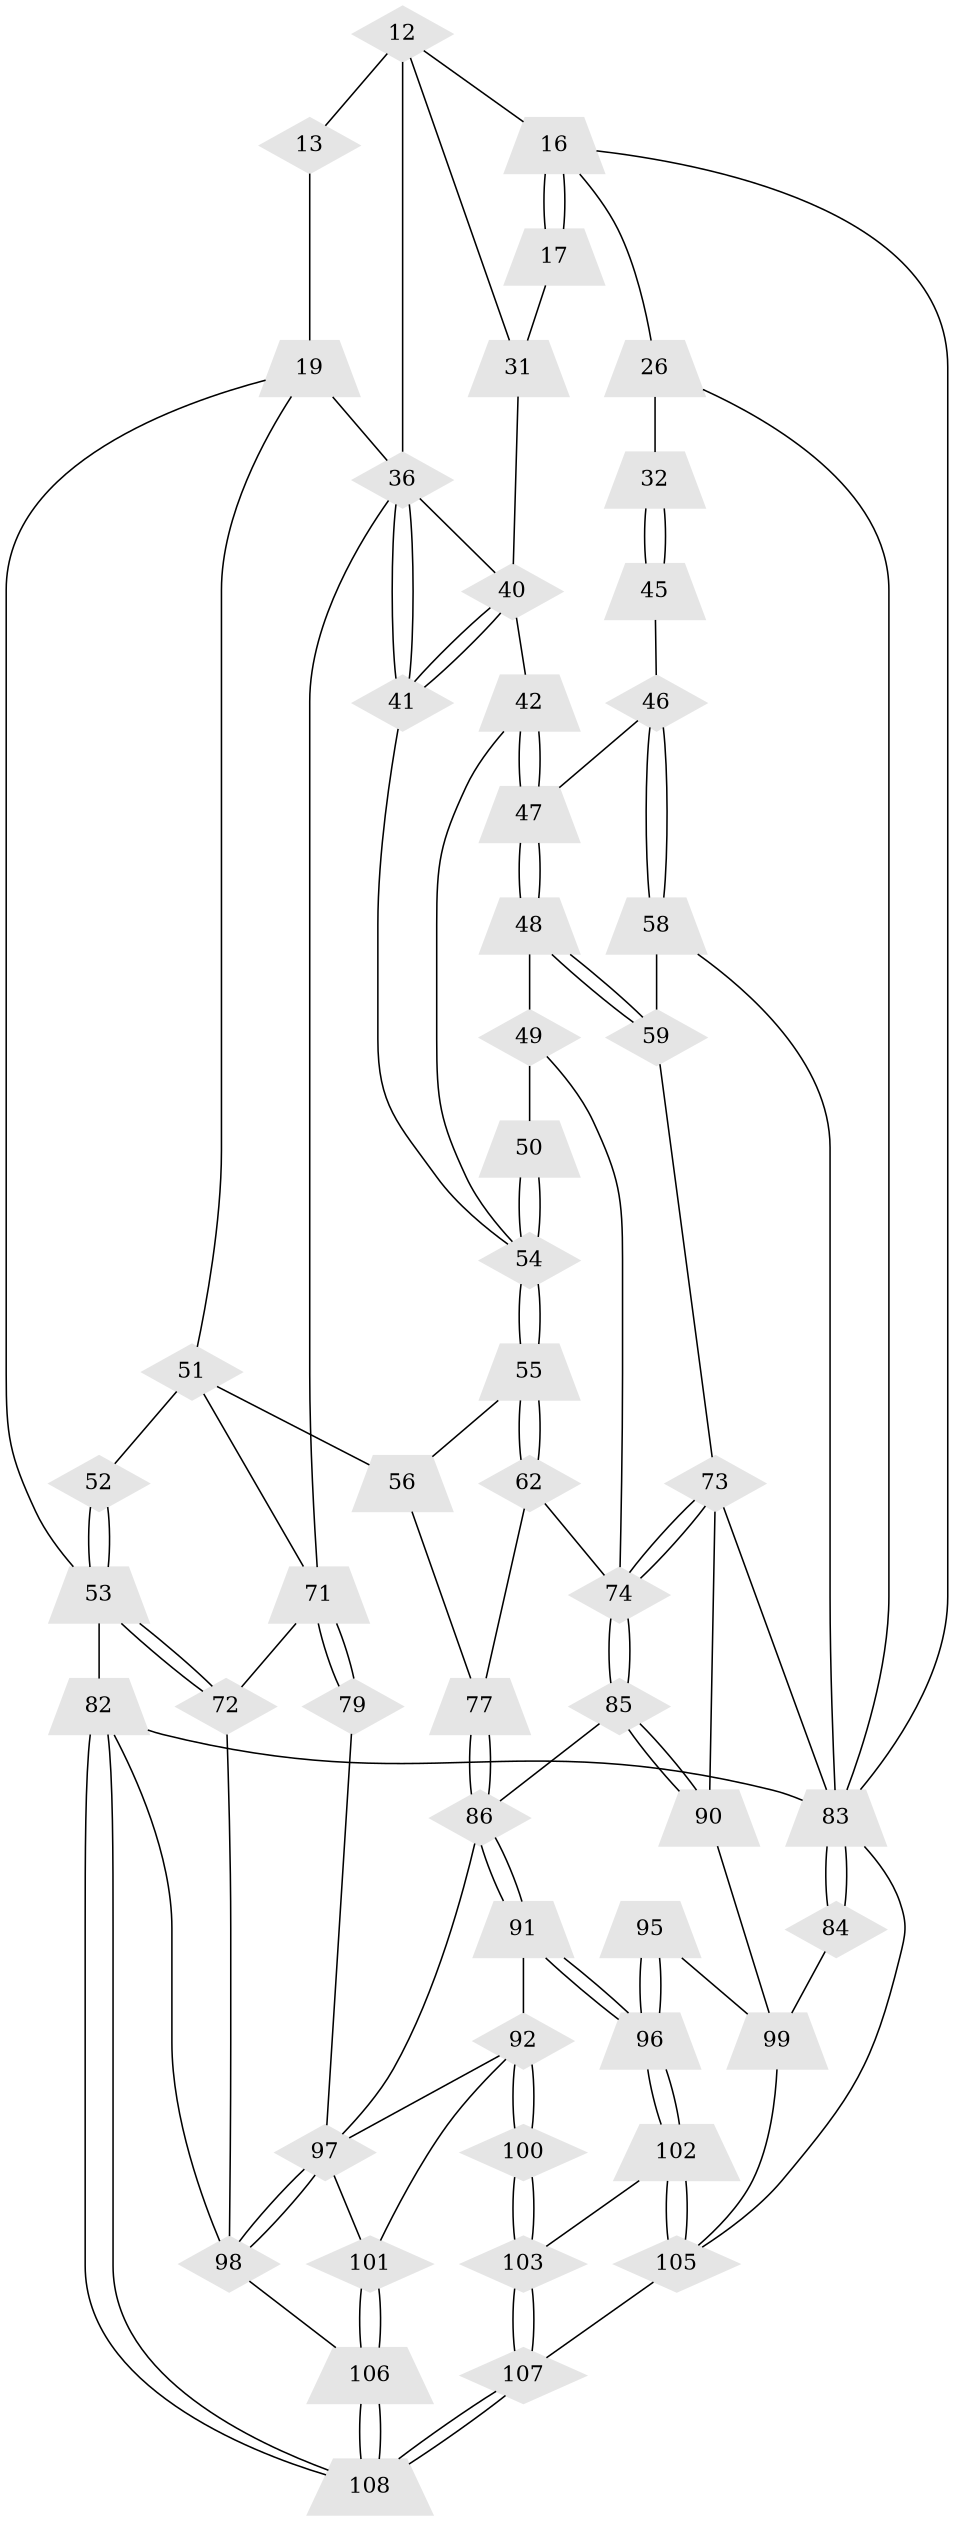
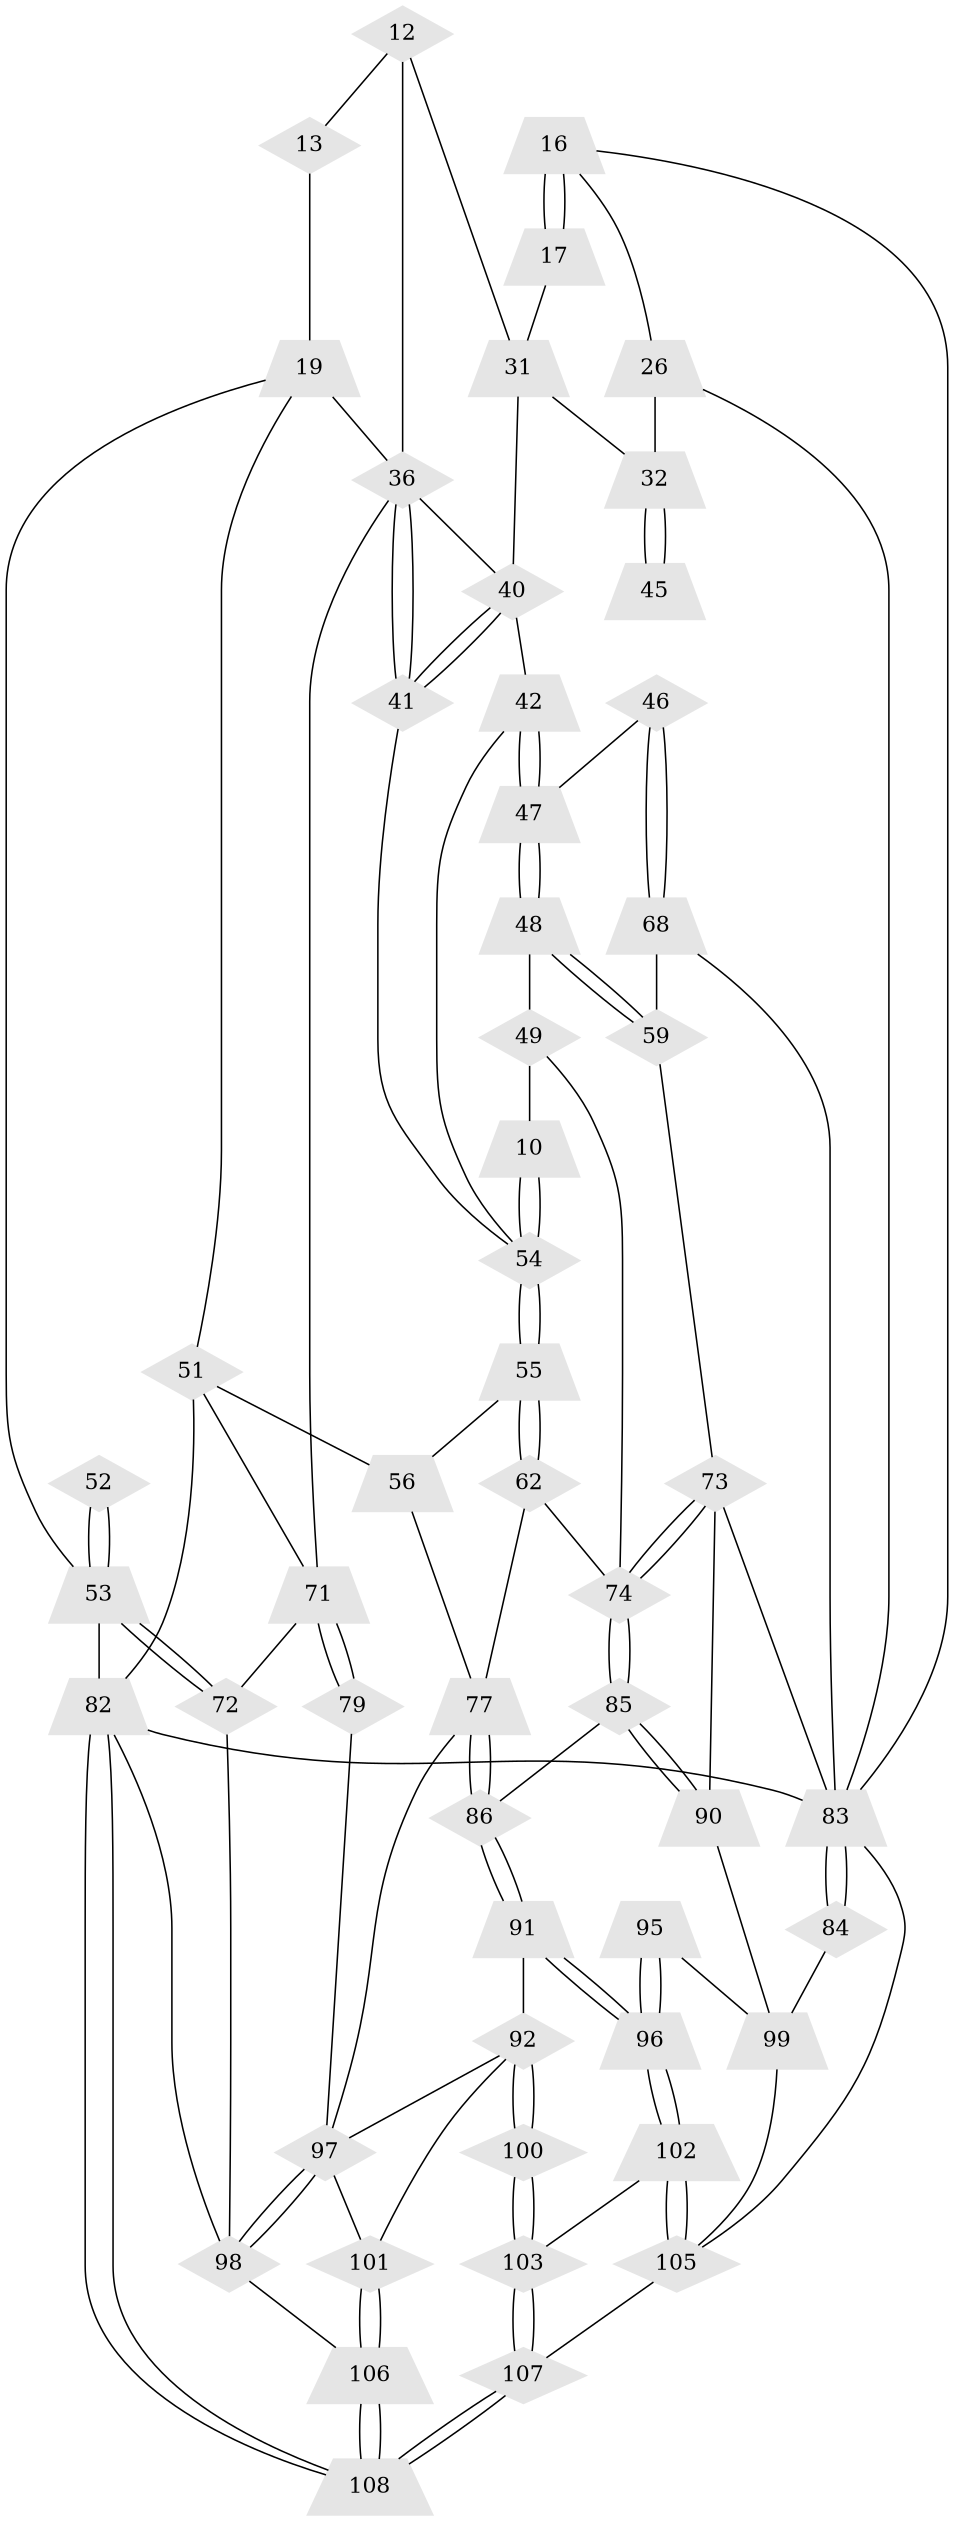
edge "12" -- "16": removed
edge "31" -- "32": added
edge "45" -- "46": removed
node "58": label "58" -> "68"
node "50": label "50" -> "10"
edge "51" -- "52": now "51" -- "82"
edge "86" -- "97": now "77" -- "97"
